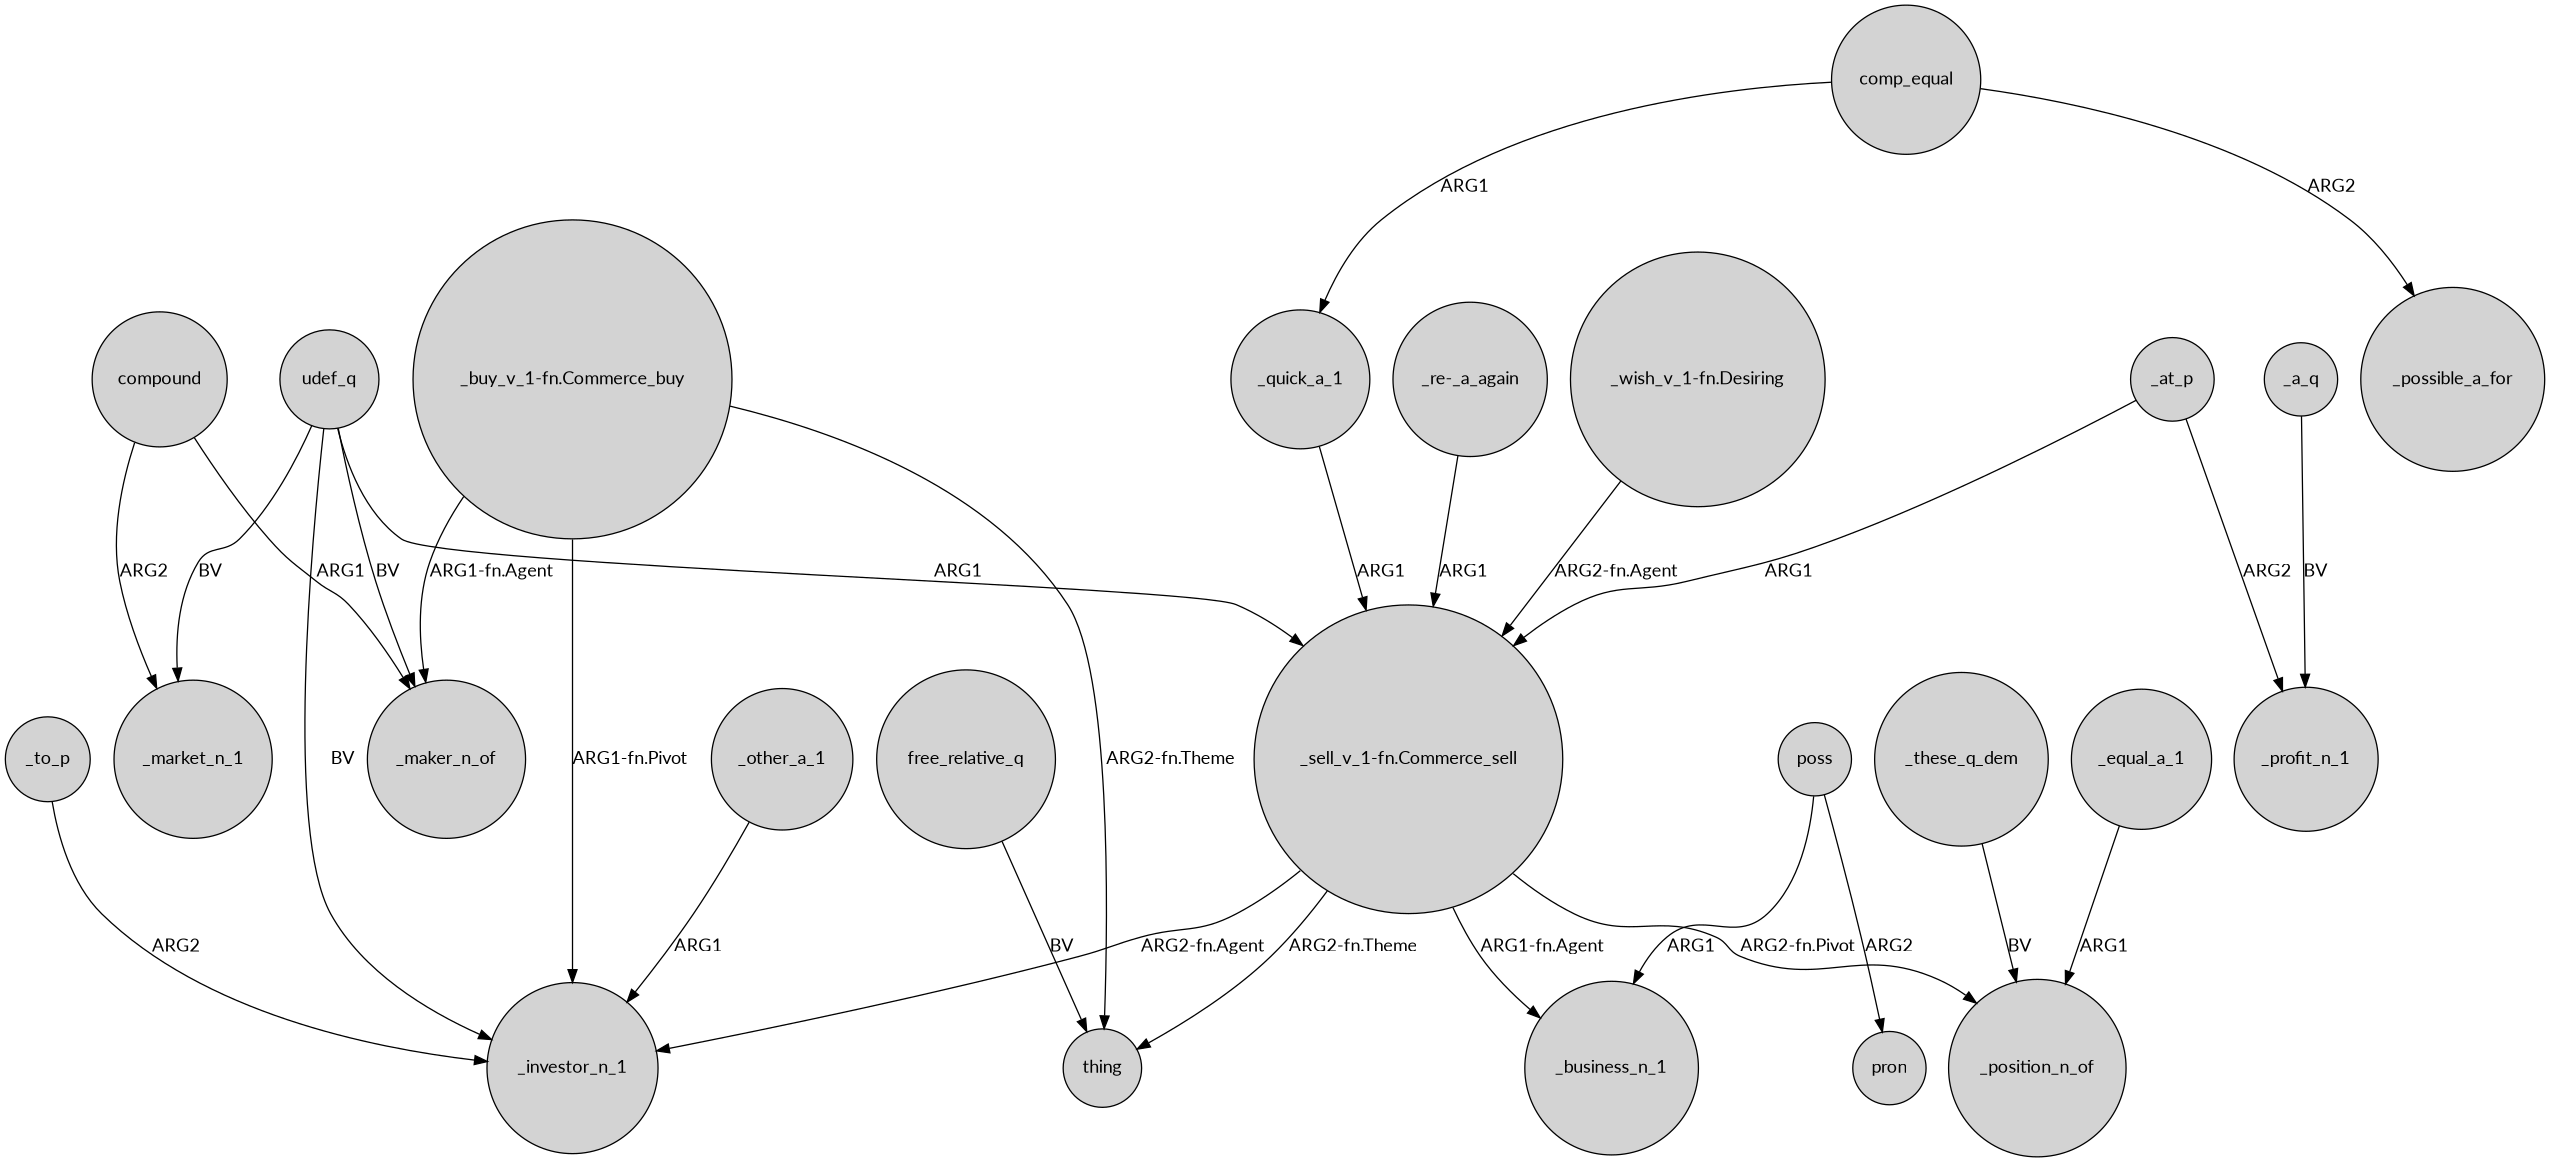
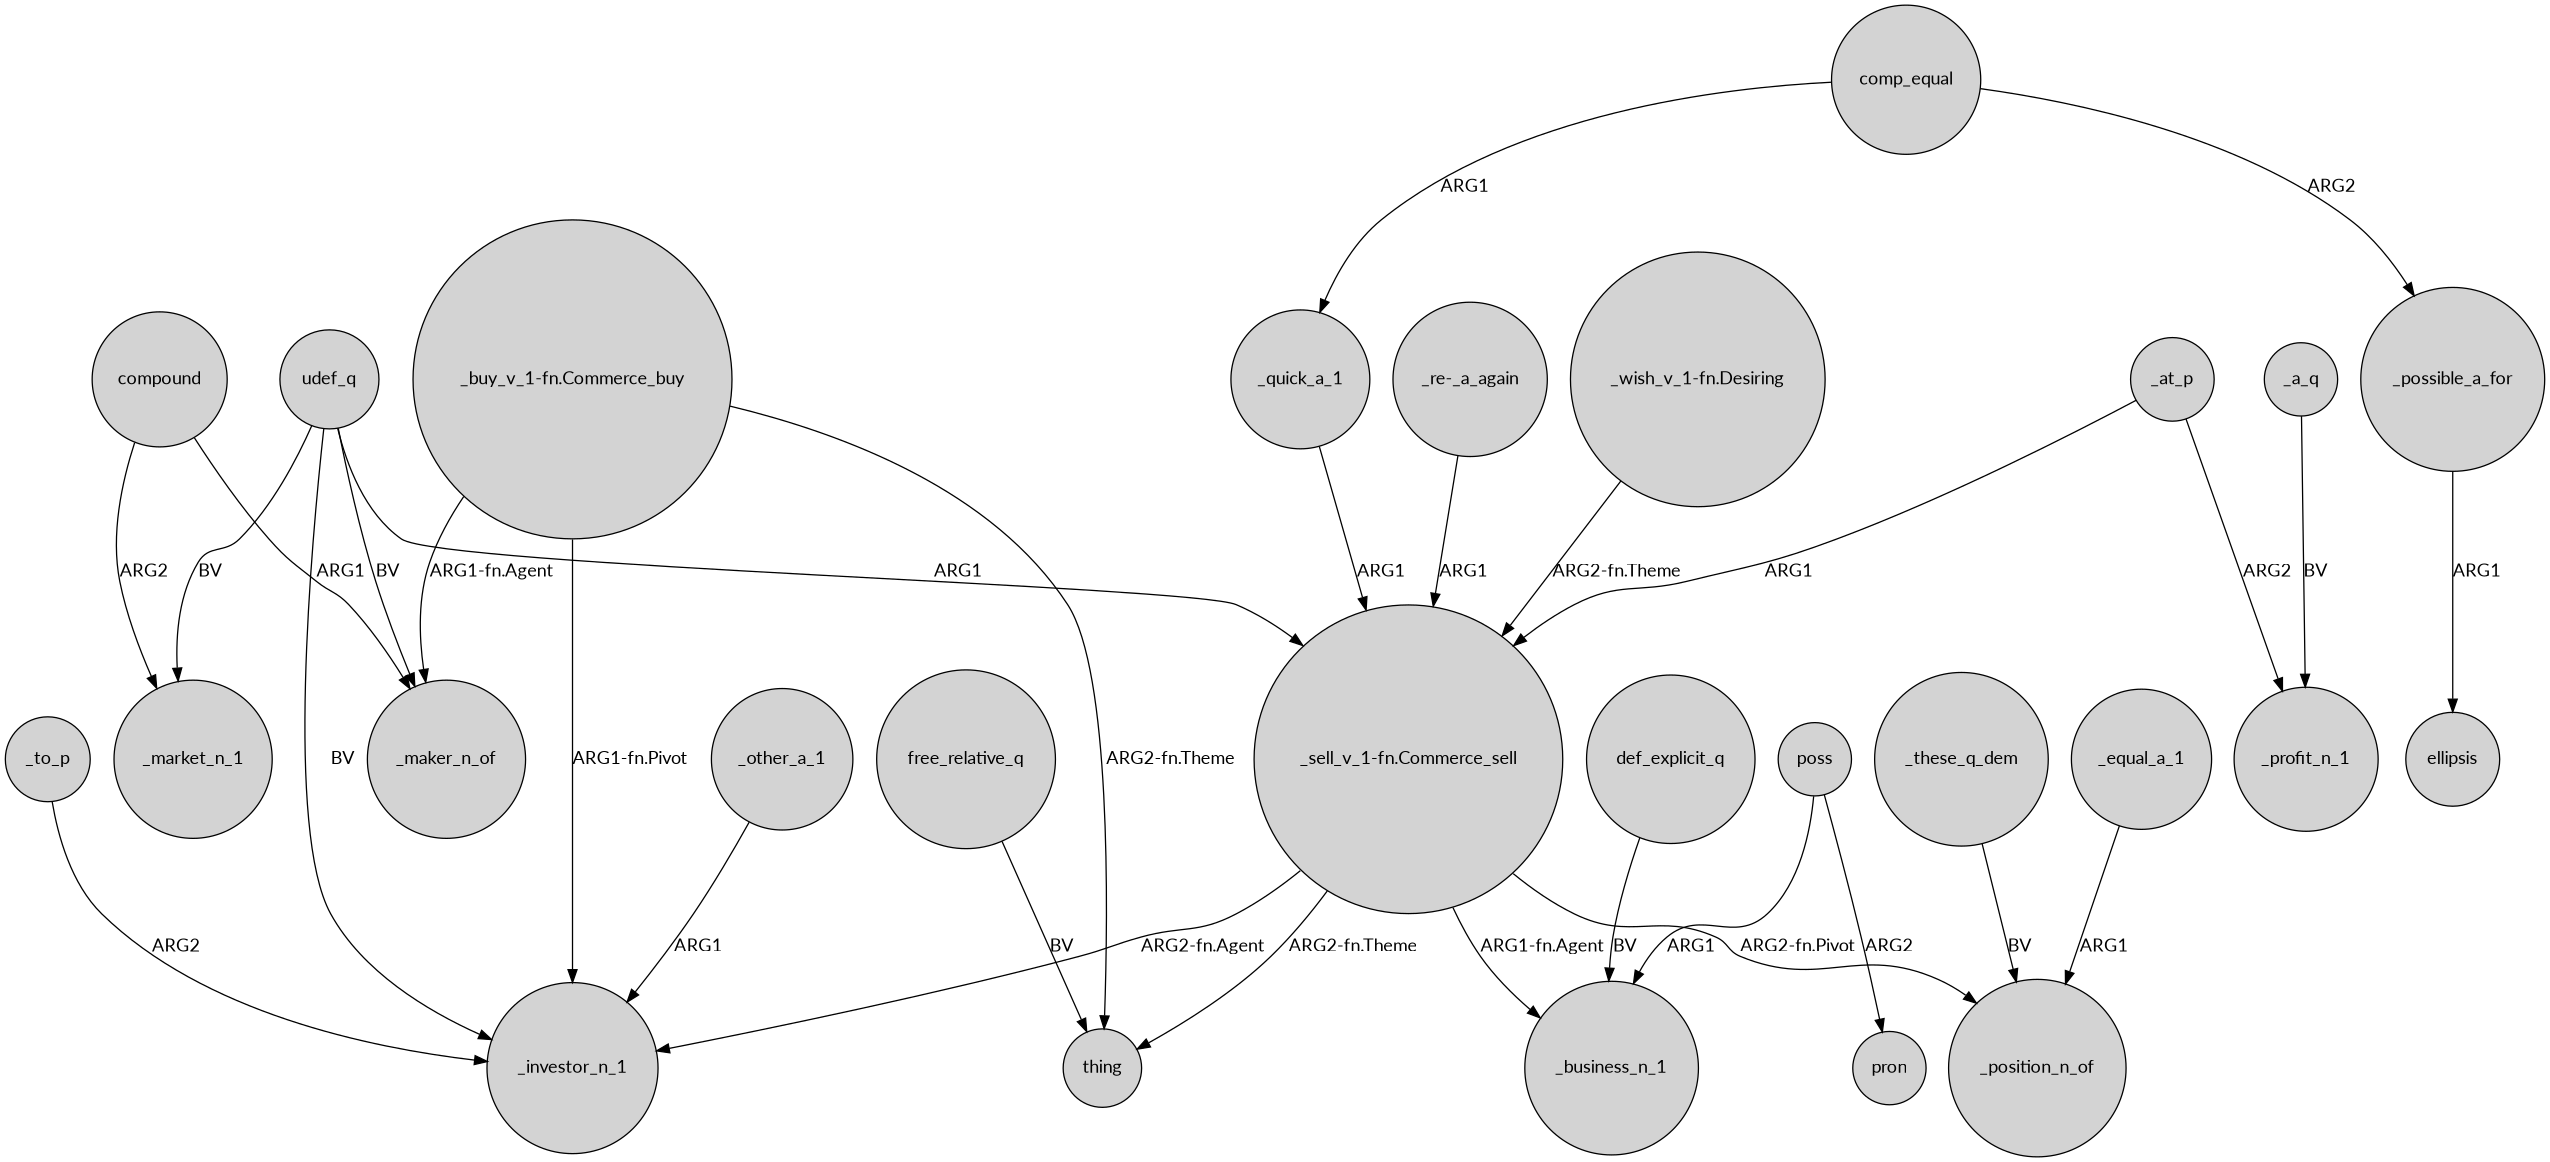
edge "_wish_v_1-fn.Desiring" -> "_sell_v_1-fn.Commerce_sell": label "ARG2-fn.Agent" -> "ARG2-fn.Theme"
node "def_explicit_q": added
node "ellipsis": added
